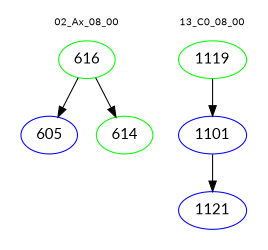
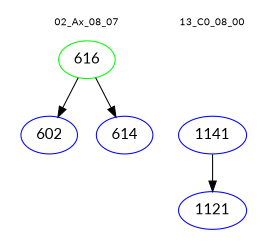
cluster "02_Ax_08_00": label "02_Ax_08_00" -> "02_Ax_08_07"
node "1119": removed
node "605": label "605" -> "602"
node "614": color green -> blue
node "1101": label "1101" -> "1141"
